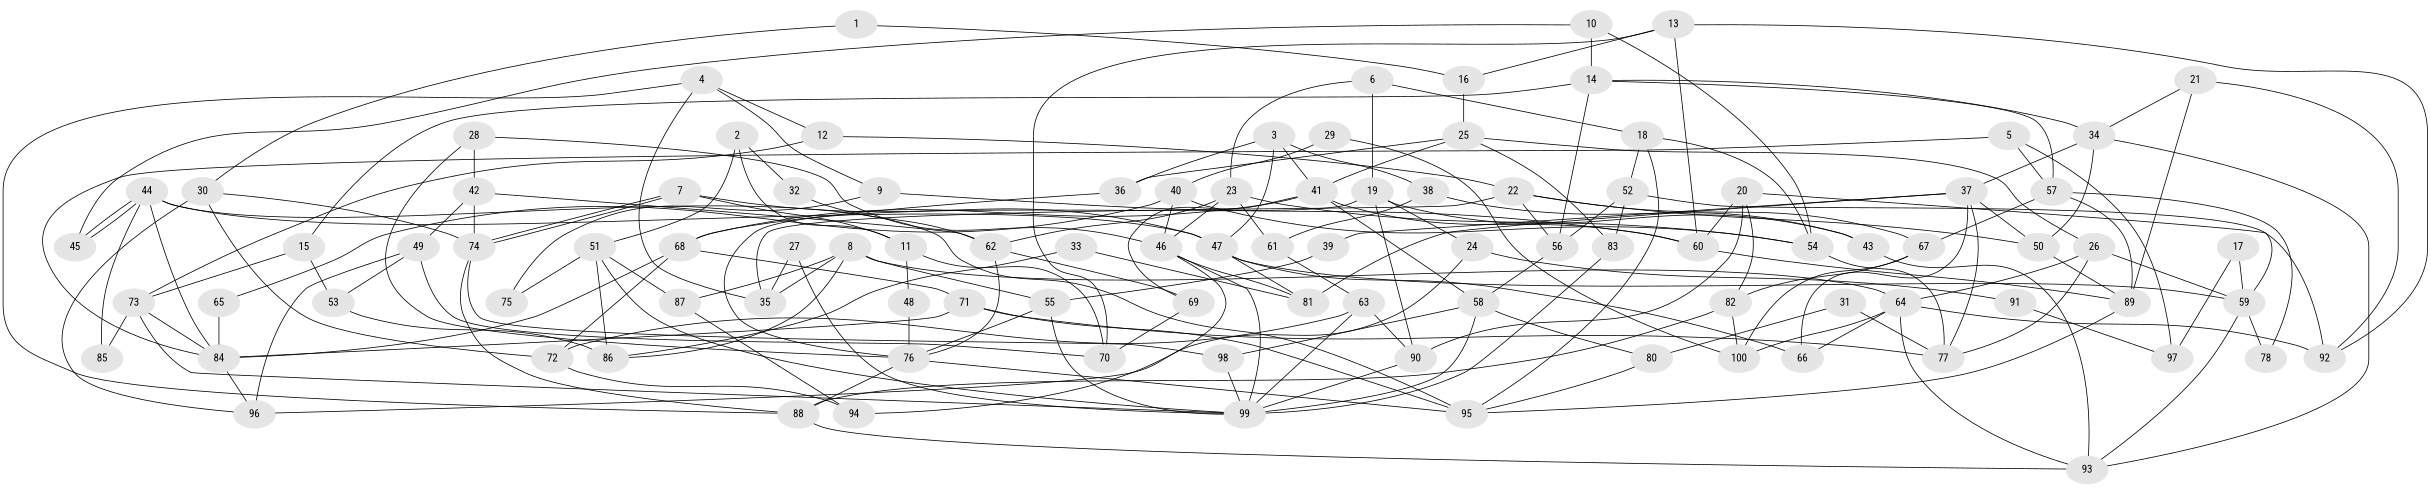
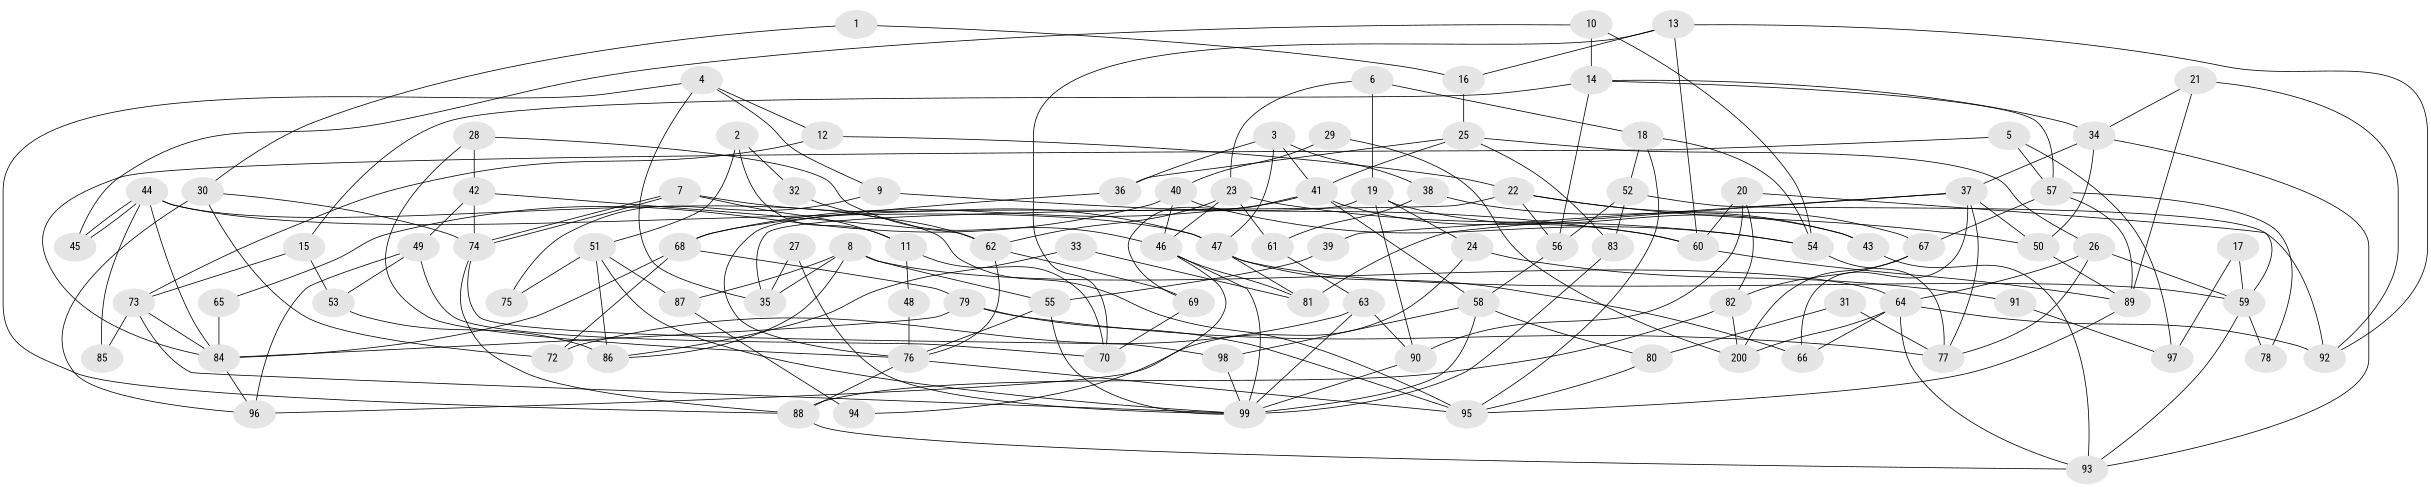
node "71": label "71" -> "79"
node "100": label "100" -> "200"
edge "72" -- "94": removed
